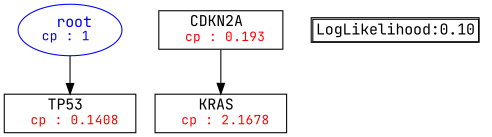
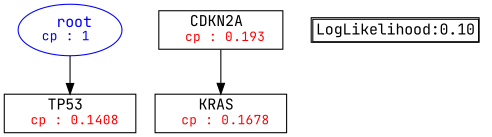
node "KRAS": text "cp : 2.1678" -> "cp : 0.1678"
